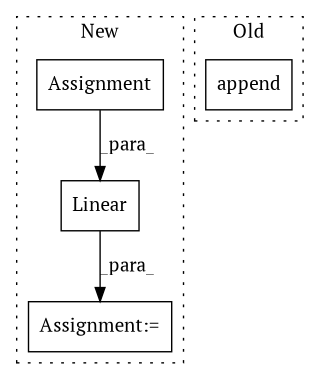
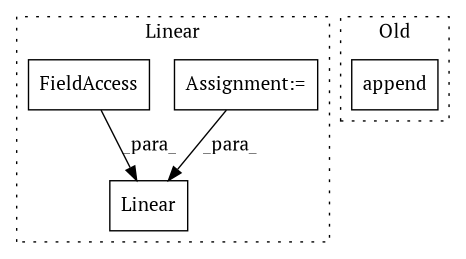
cluster "New": label "New" -> "Linear"
node "Assignment": label "Assignment" -> "FieldAccess"
edge "Linear" -> "Assignment:=": reversed
